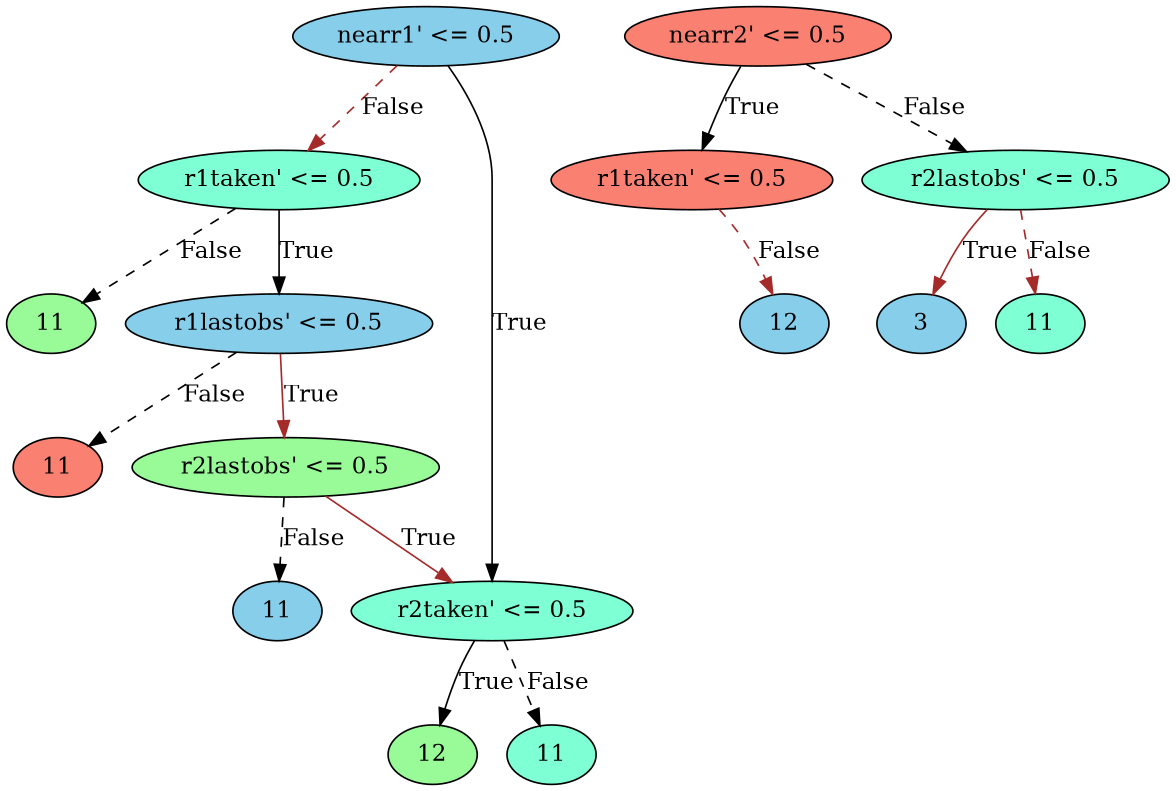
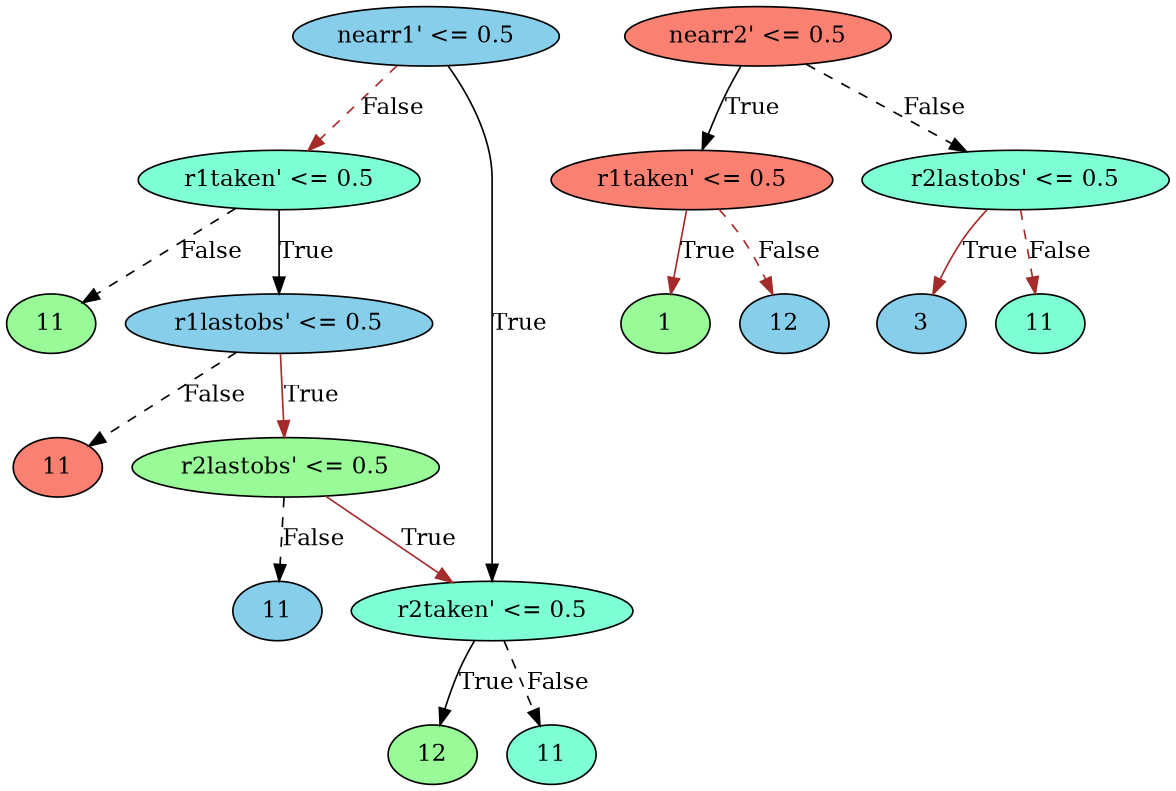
node "1": added
